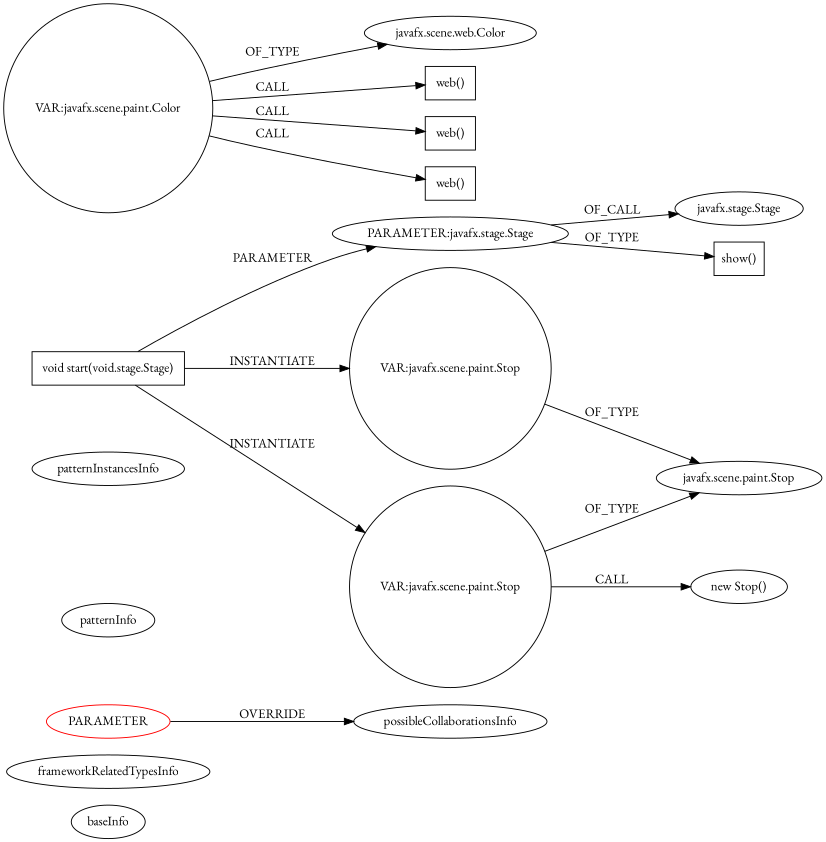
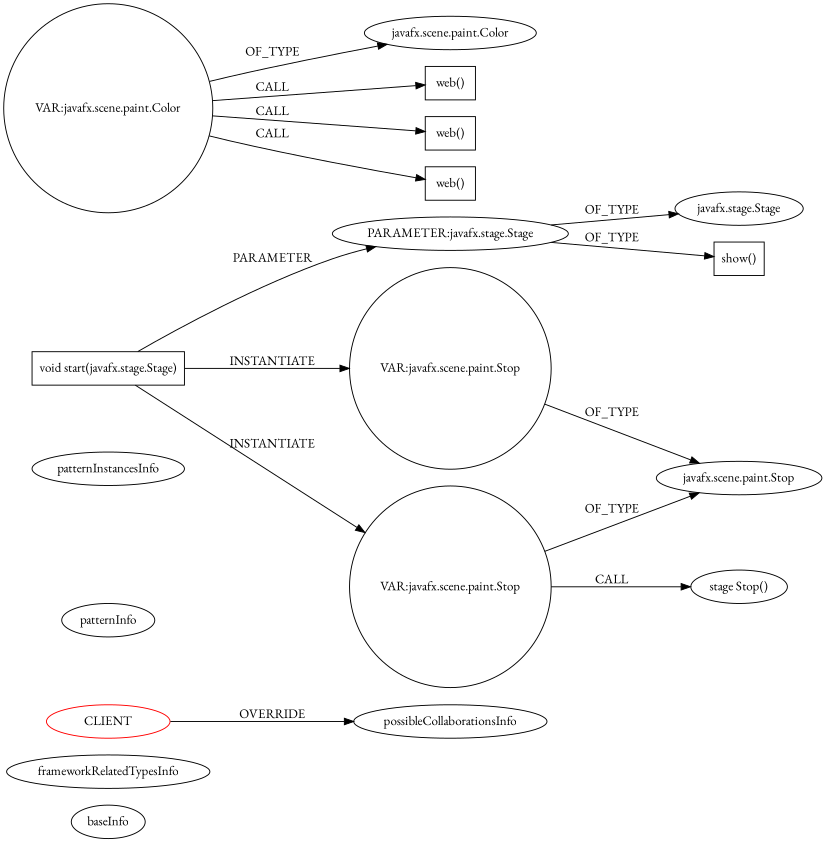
node "javafx.scene.web.Color": label "javafx.scene.web.Color" -> "javafx.scene.paint.Color"
edge "PARAMETER:javafx.stage.Stage" -> "javafx.stage.Stage": label "OF_CALL" -> "OF_TYPE"
node "void start(void.stage.Stage)": label "void start(void.stage.Stage)" -> "void start(javafx.stage.Stage)"
node "new Stop()": label "new Stop()" -> "stage Stop()"
node "PARAMETER": label "PARAMETER" -> "CLIENT"
